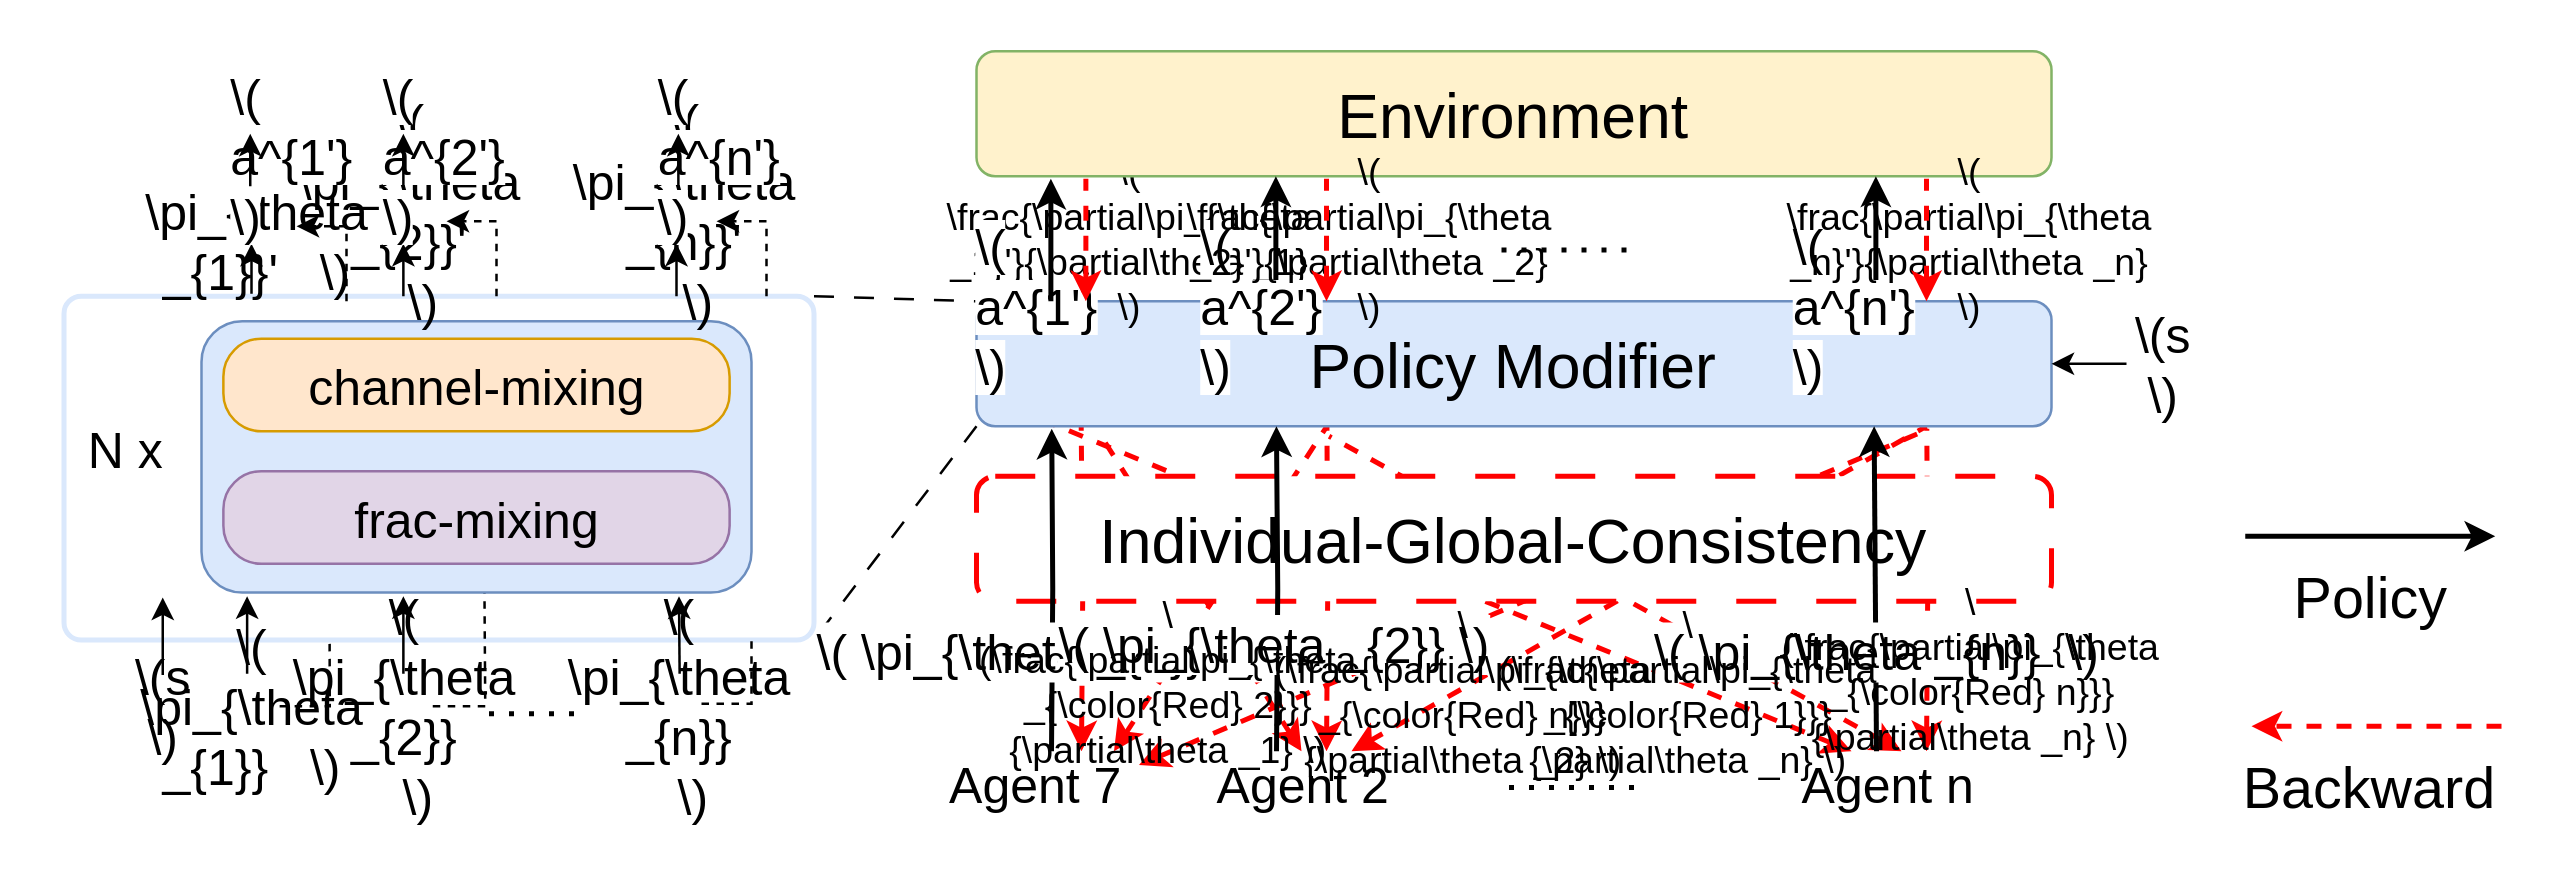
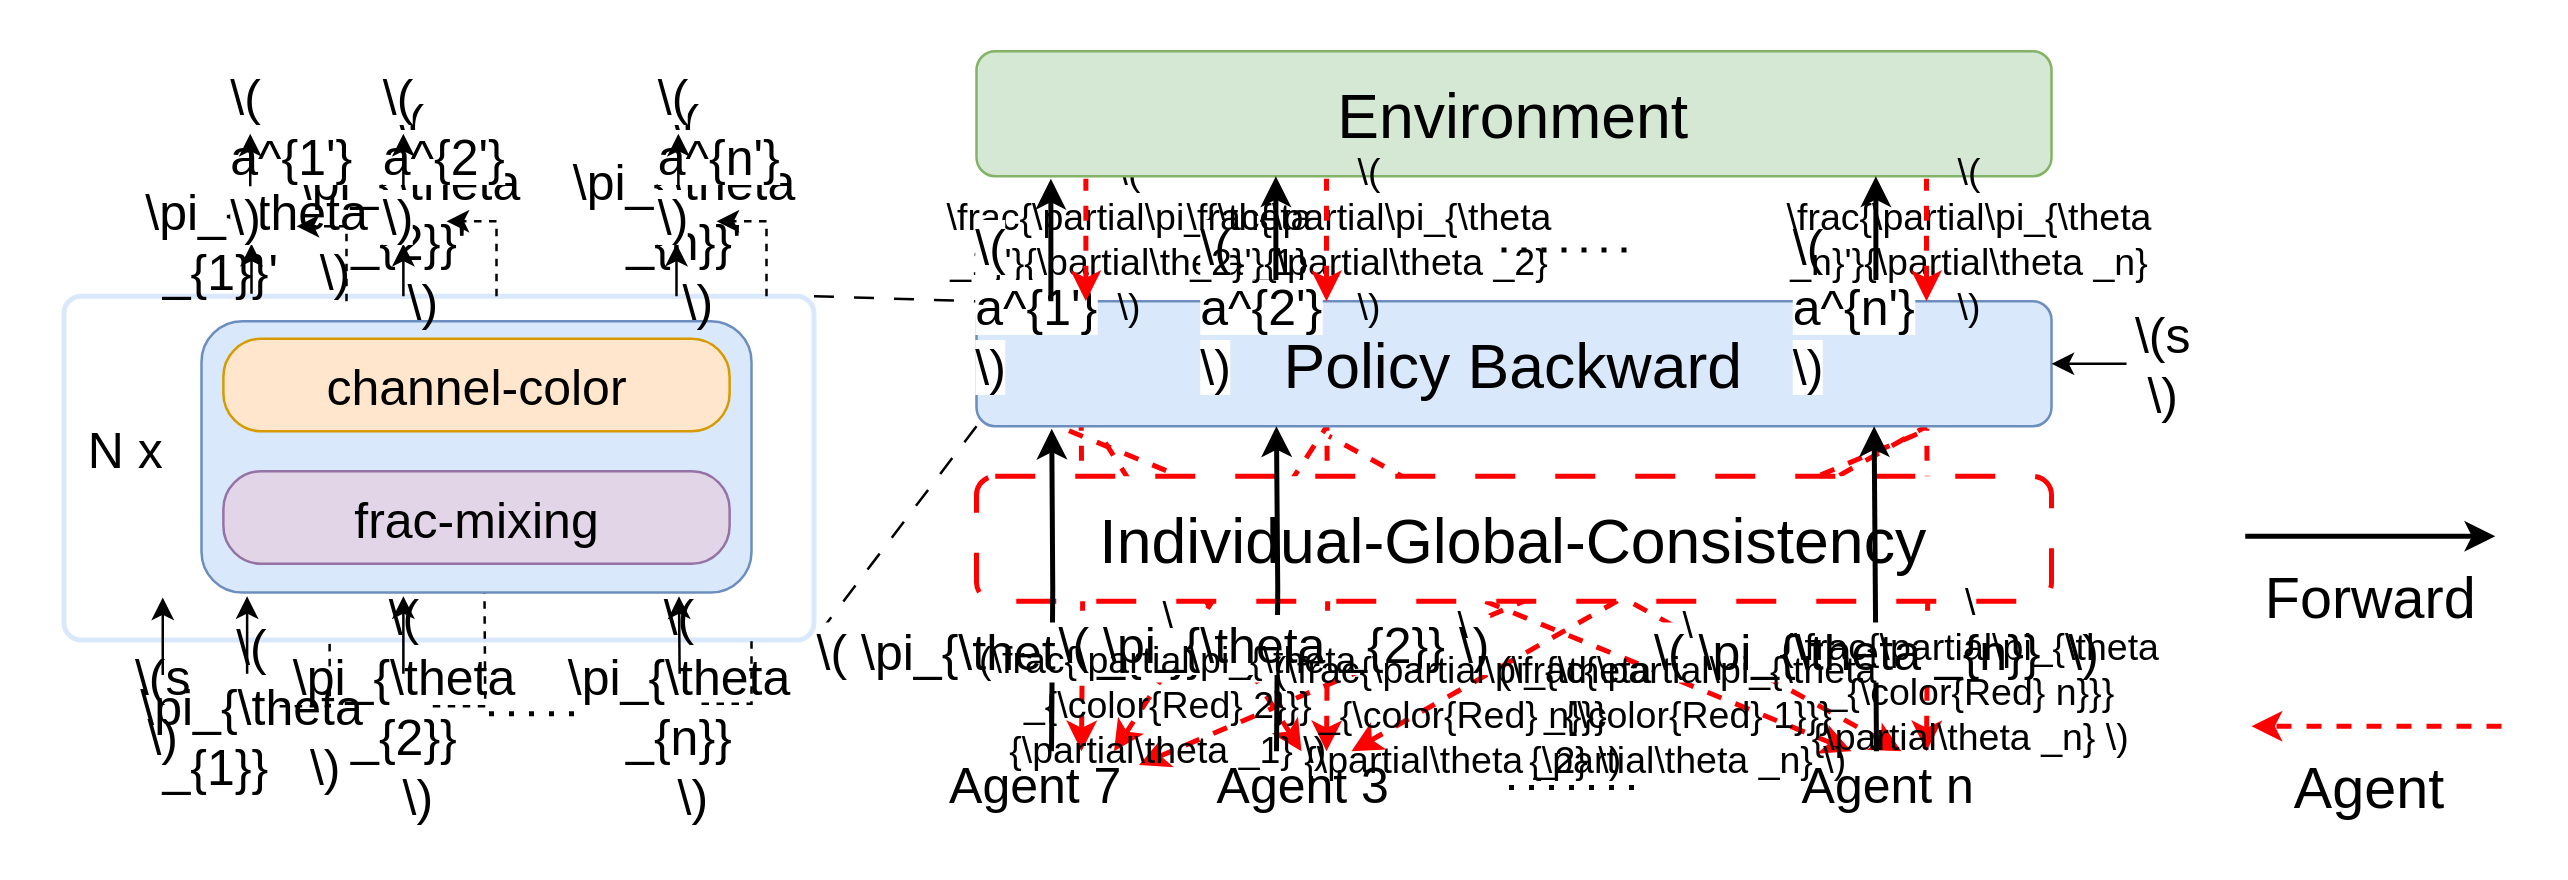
node "Environment": fillcolor #fff2cc -> #d5e8d4
node "Policy Modifier": label "Policy Modifier" -> "Policy Backward"
node "channel-mixing": label "channel-mixing" -> "channel-color"
node "Policy": label "Policy" -> "Forward"
node "Agent 2": label "Agent 2" -> "Agent 3"
node "Backward": label "Backward" -> "Agent"
